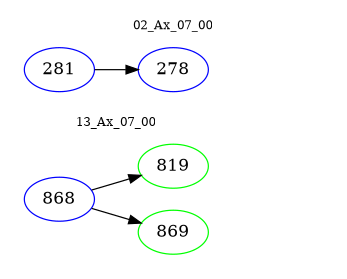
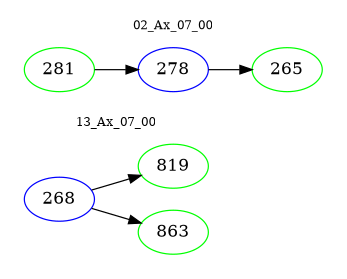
node "281": color blue -> green
node "265": added
node "868": label "868" -> "268"
node "869": label "869" -> "863"
